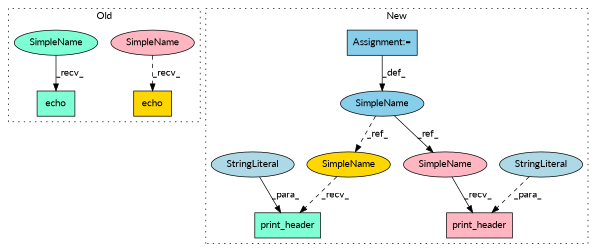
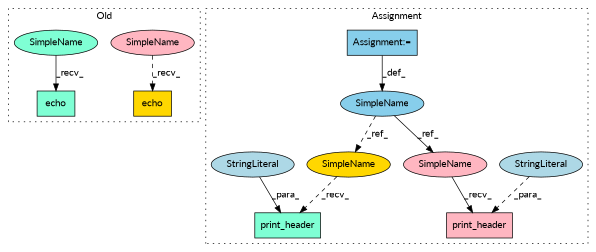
cluster "New": label "New" -> "Assignment"
